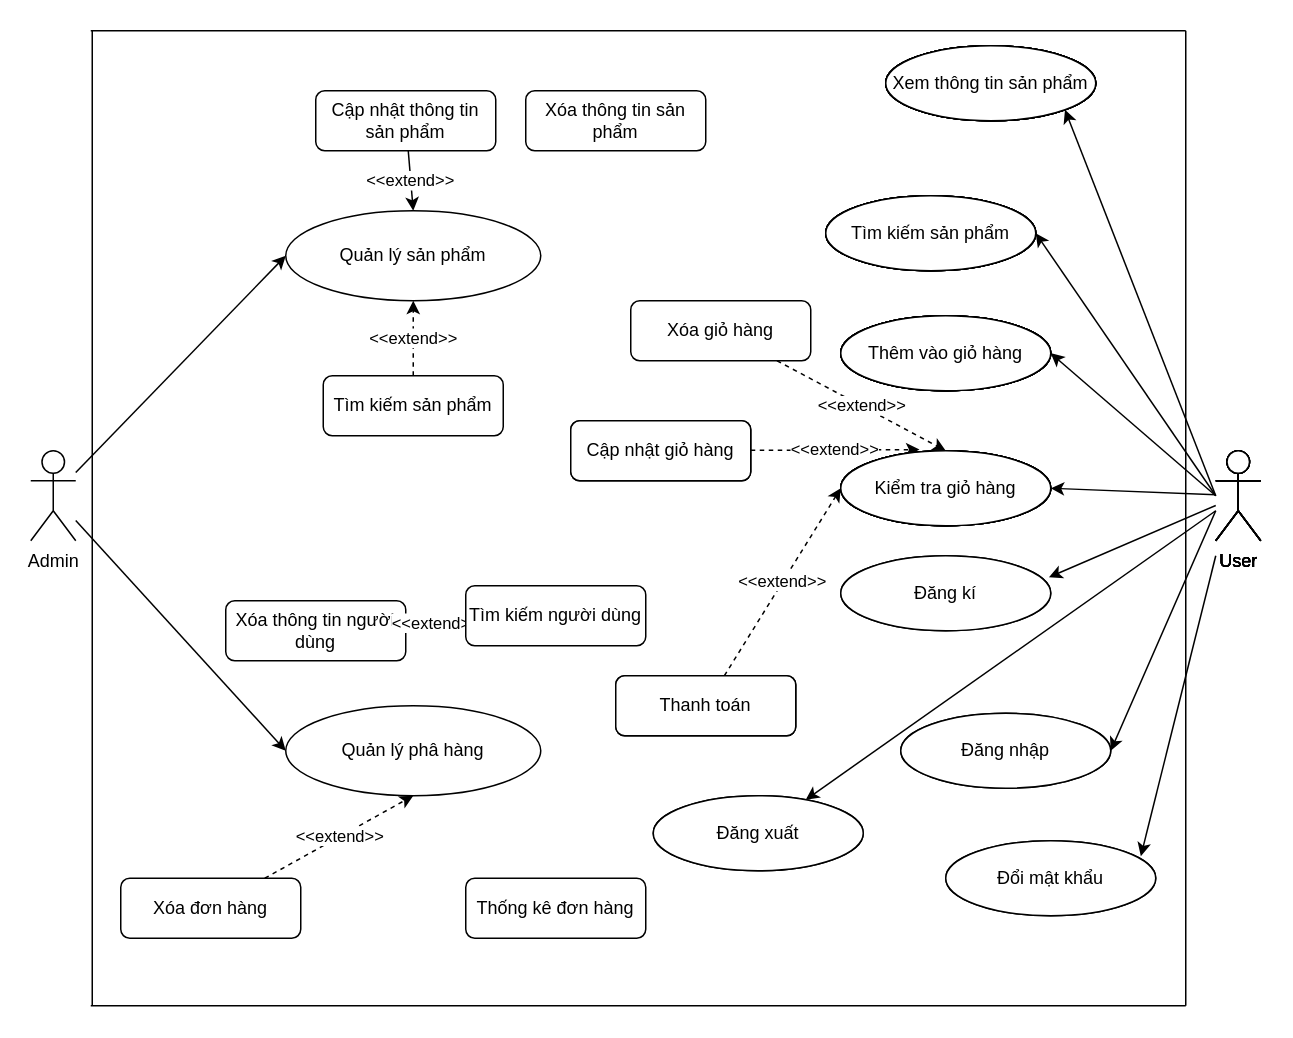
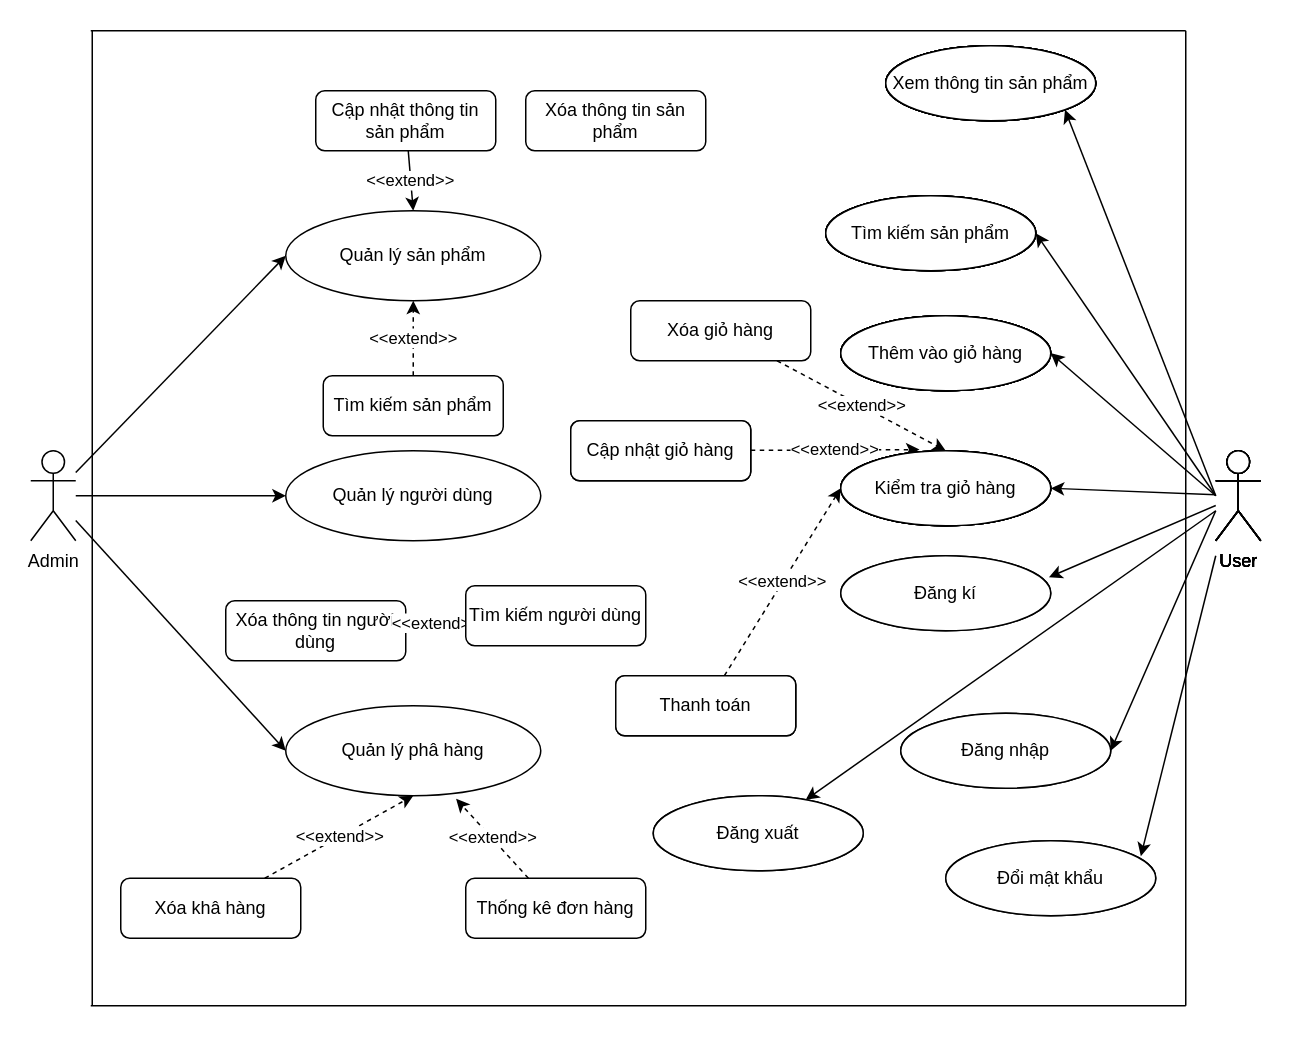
edge "Admin" -> "Quản lý người dùng": added
node "Quản lý người dùng": added
edge "Thống kê đơn hàng" -> "Quản lý phâ hàng": added, label "<<extend>>"
node "Xóa đơn hàng": label "Xóa đơn hàng" -> "Xóa khâ hàng"
